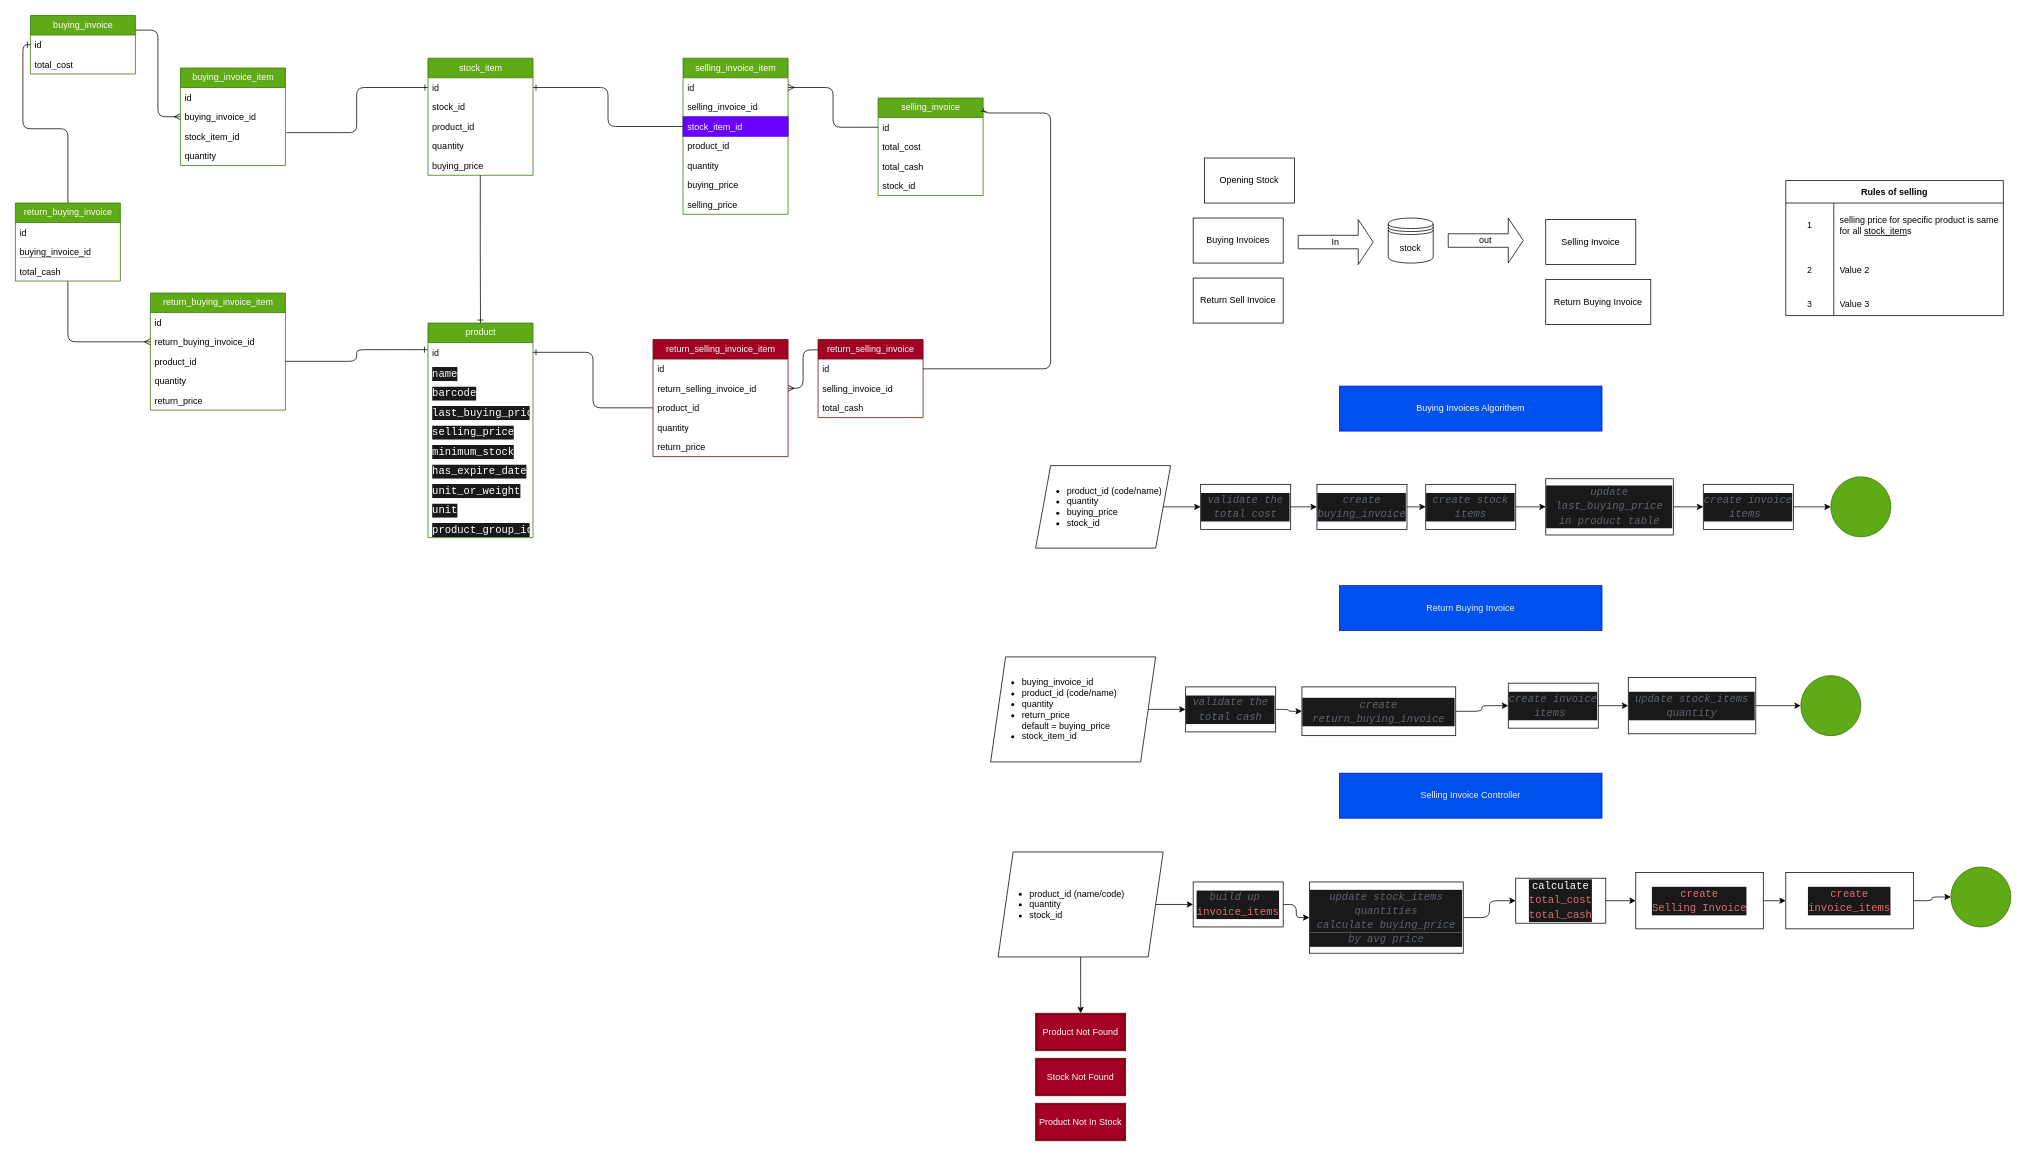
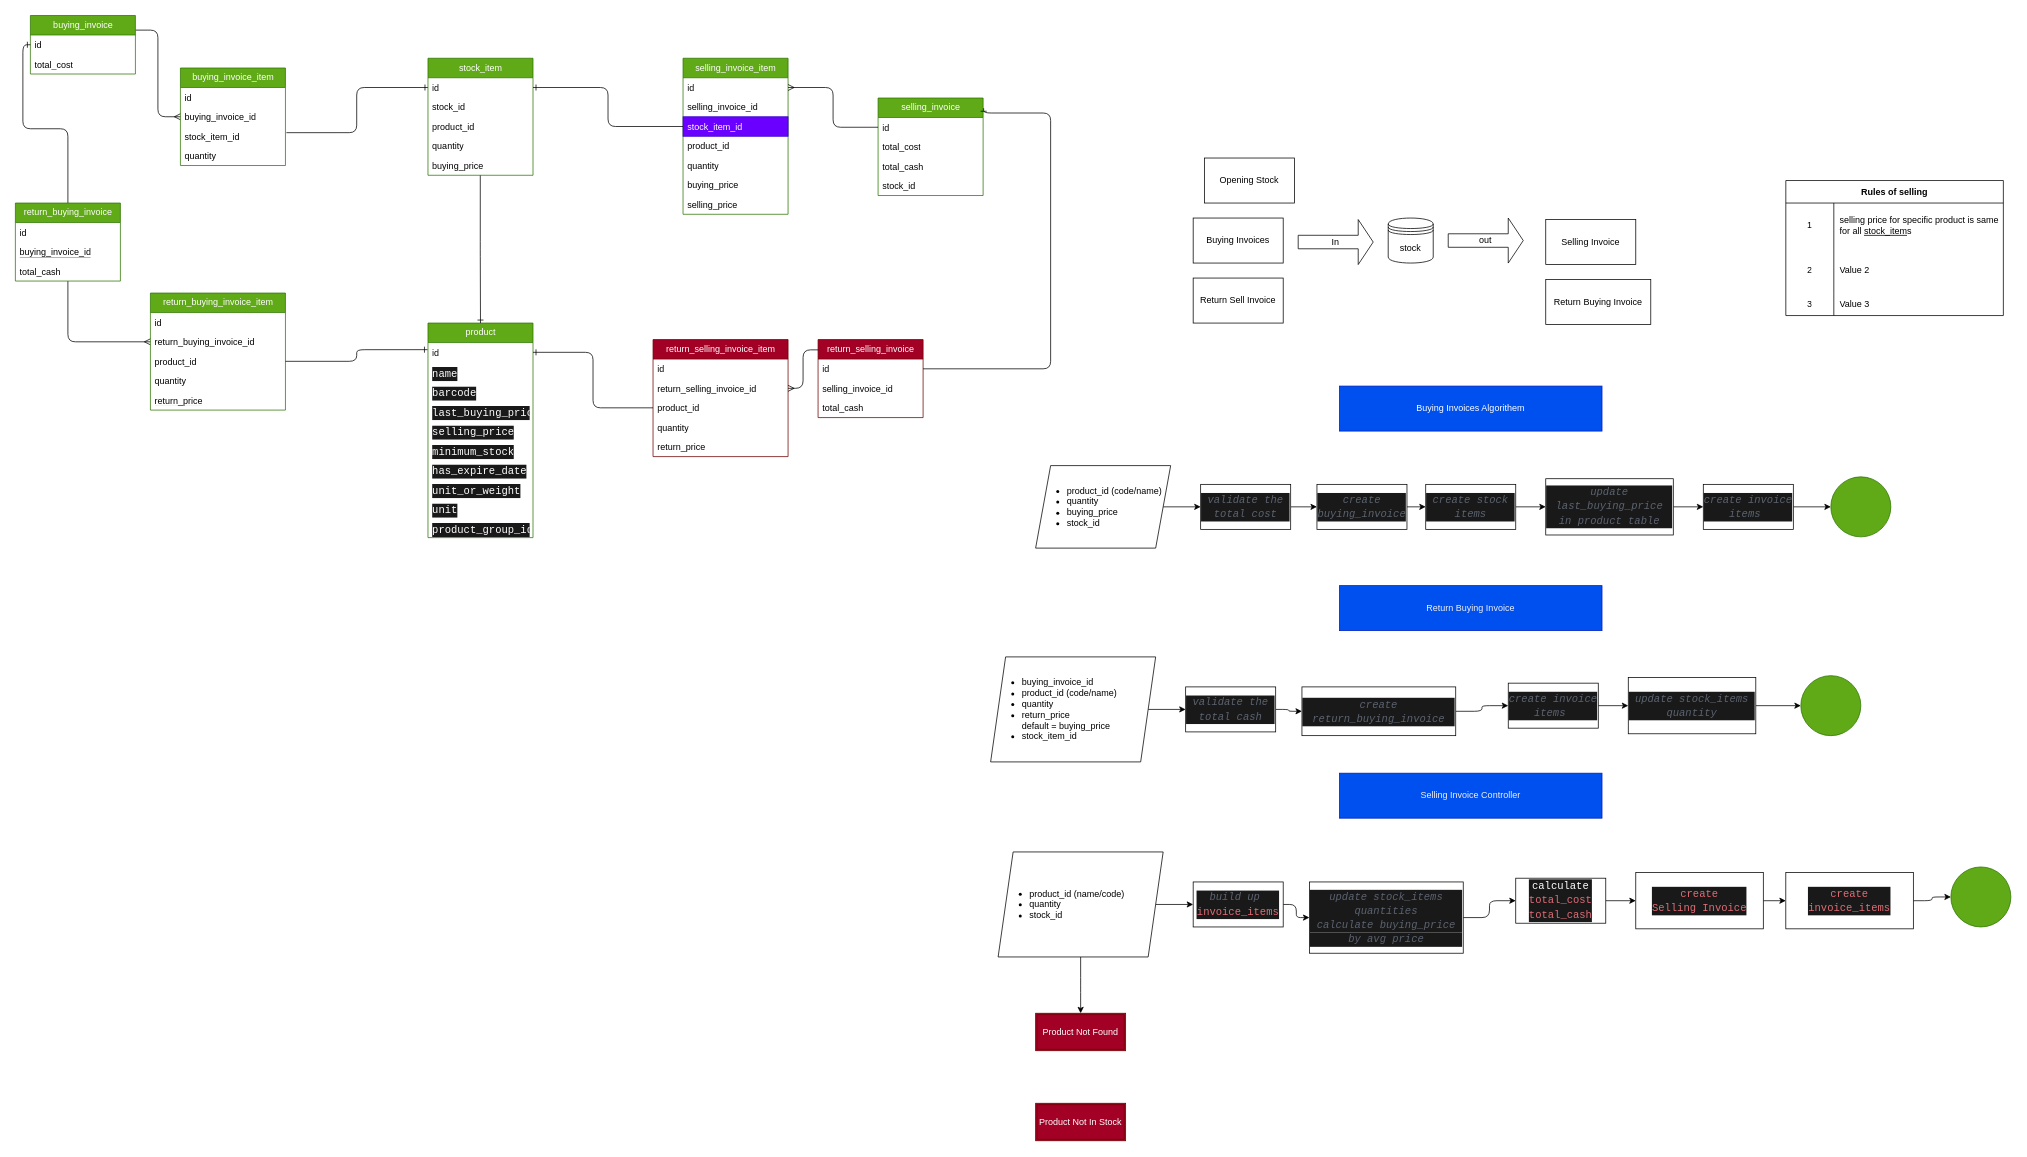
node "Stock Not Found": removed
